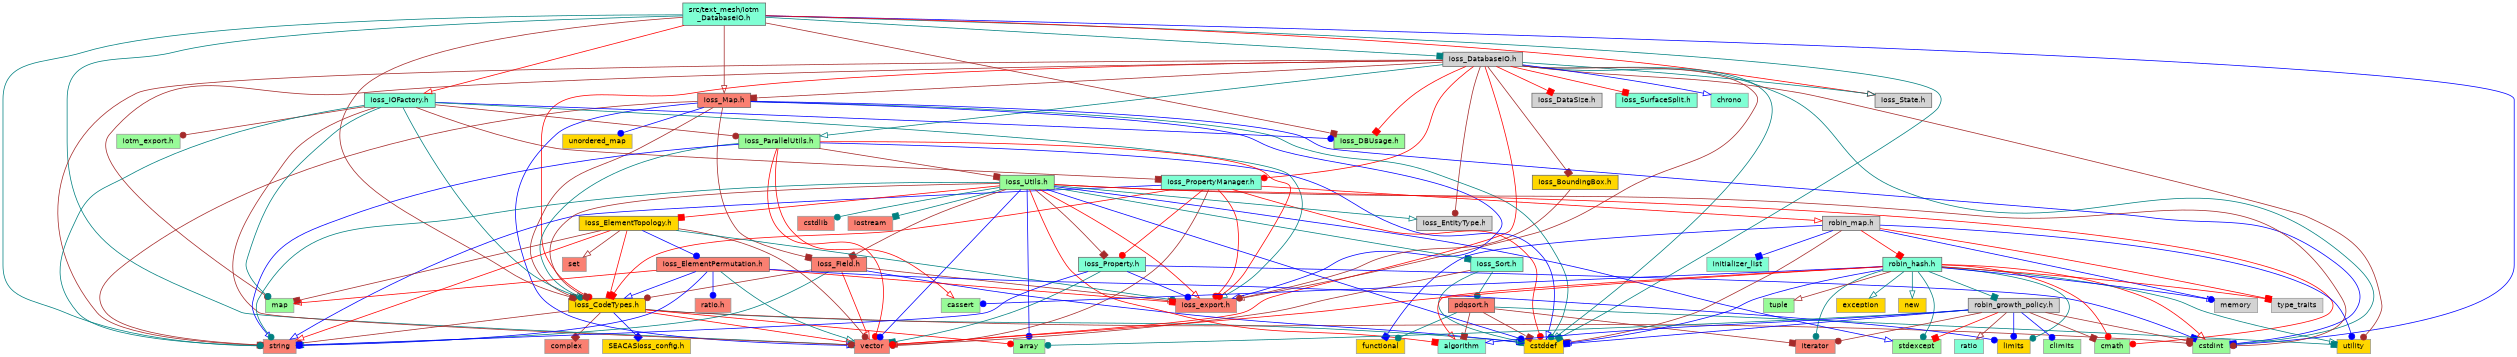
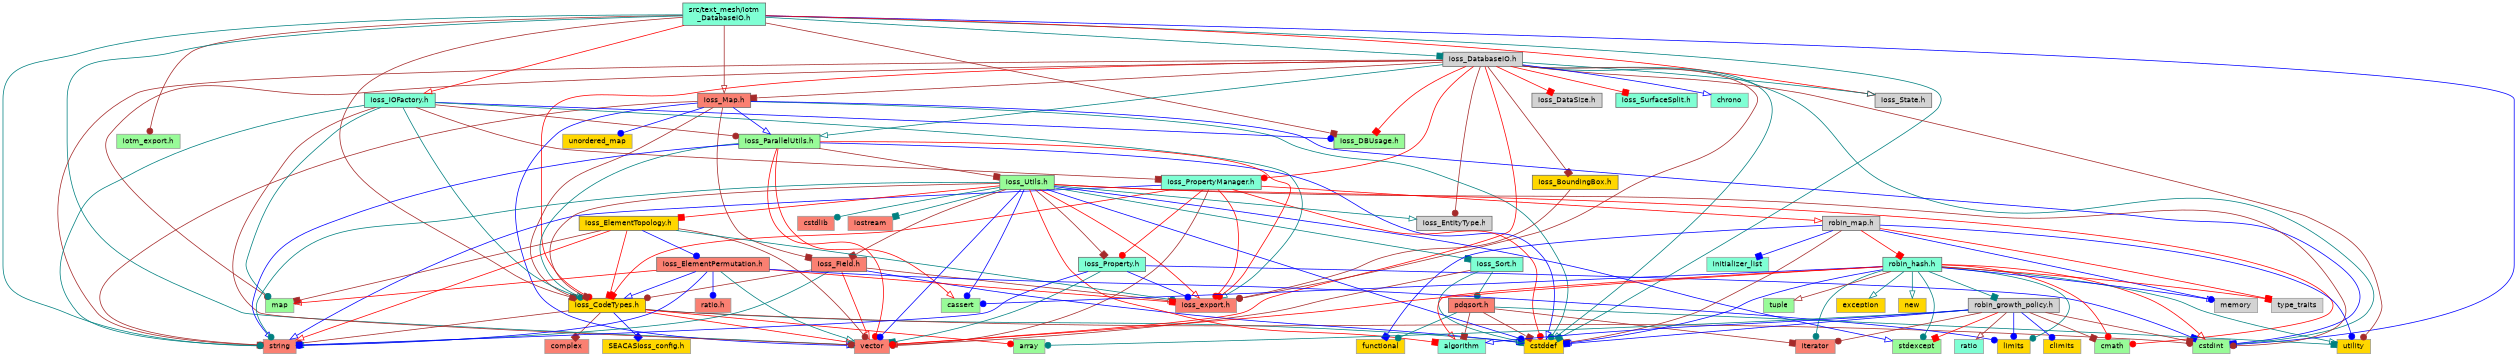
edge "Ioss_IOFactory.h" -> "iotm_export.h": now "src/text_mesh/Iotm _DatabaseIO.h" -> "iotm_export.h"
edge "Ioss_Map.h" -> "ioss_export.h": now "Ioss_Map.h" -> "Ioss_ParallelUtils.h"
edge "Ioss_DatabaseIO.h" -> "ioss_export.h": arrowhead onormal -> dot
edge "Ioss_Utils.h" -> "array": now "Ioss_Utils.h" -> "cassert"
node "set": removed
node "climits": fillcolor palegreen -> gold
